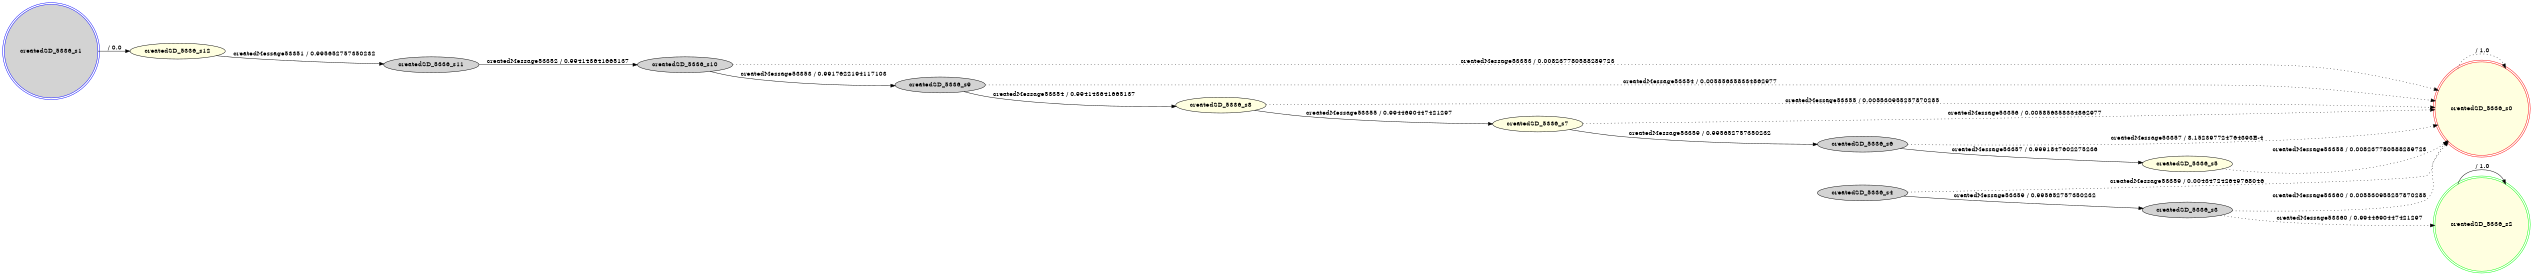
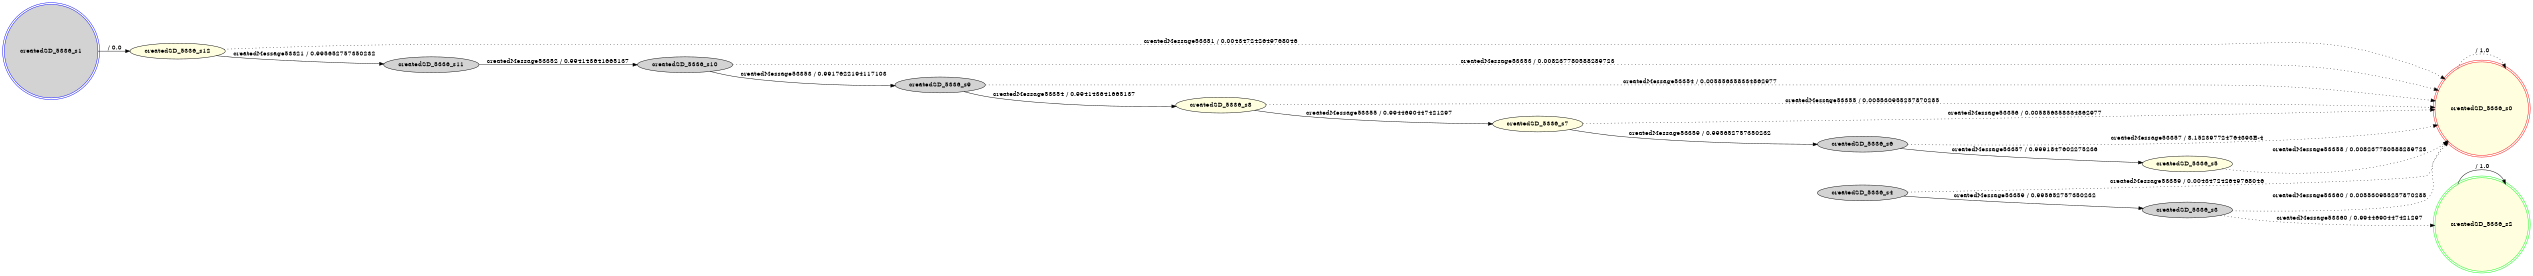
edge "createdSD_5336_s12" -> "createdSD_5336_s0": added, label "createdMessage53351 / 0.004347242649768046"
edge "createdSD_5336_s12" -> "createdSD_5336_s11": label "createdMessage53351 / 0.995652757350232" -> "createdMessage53321 / 0.995652757350232"
